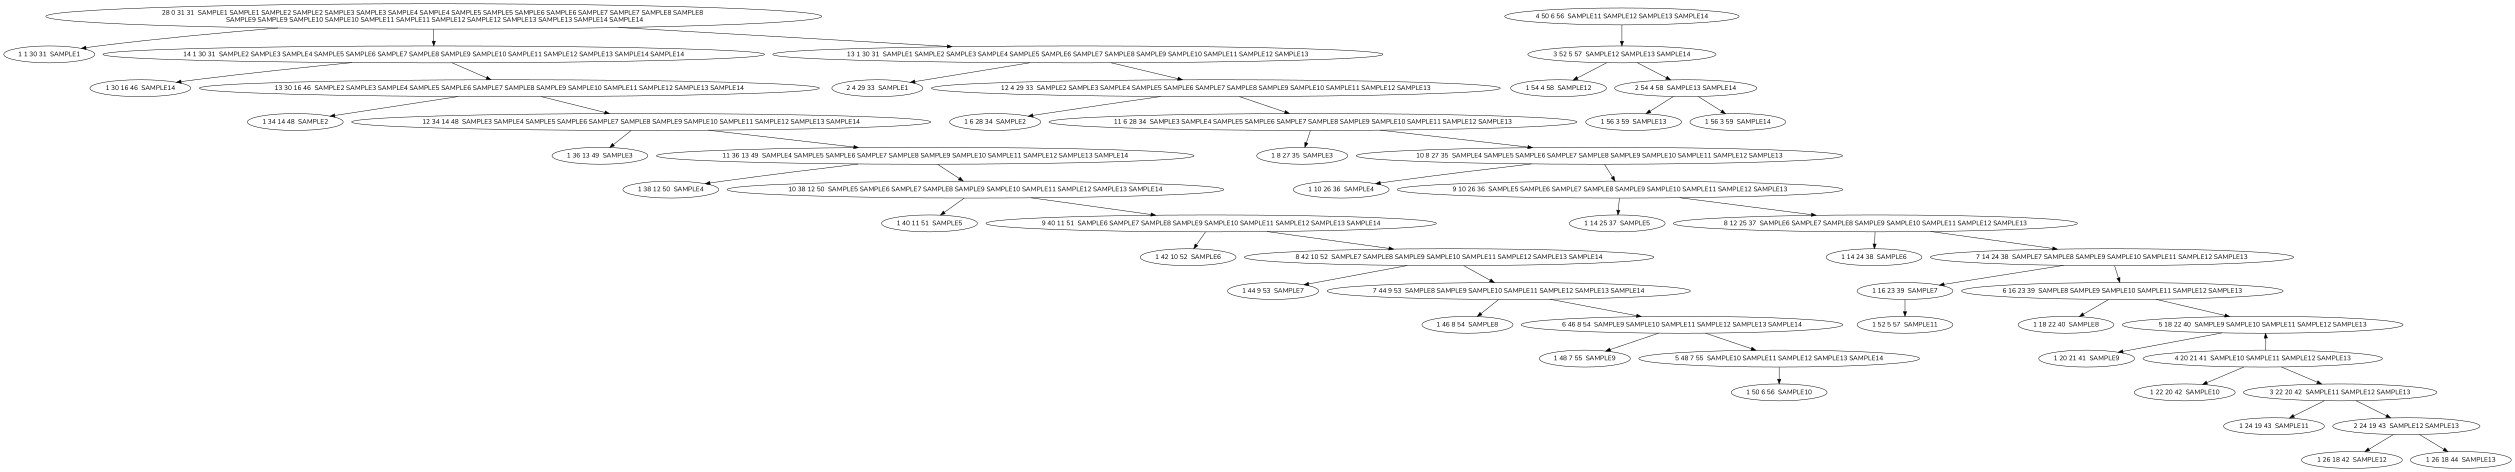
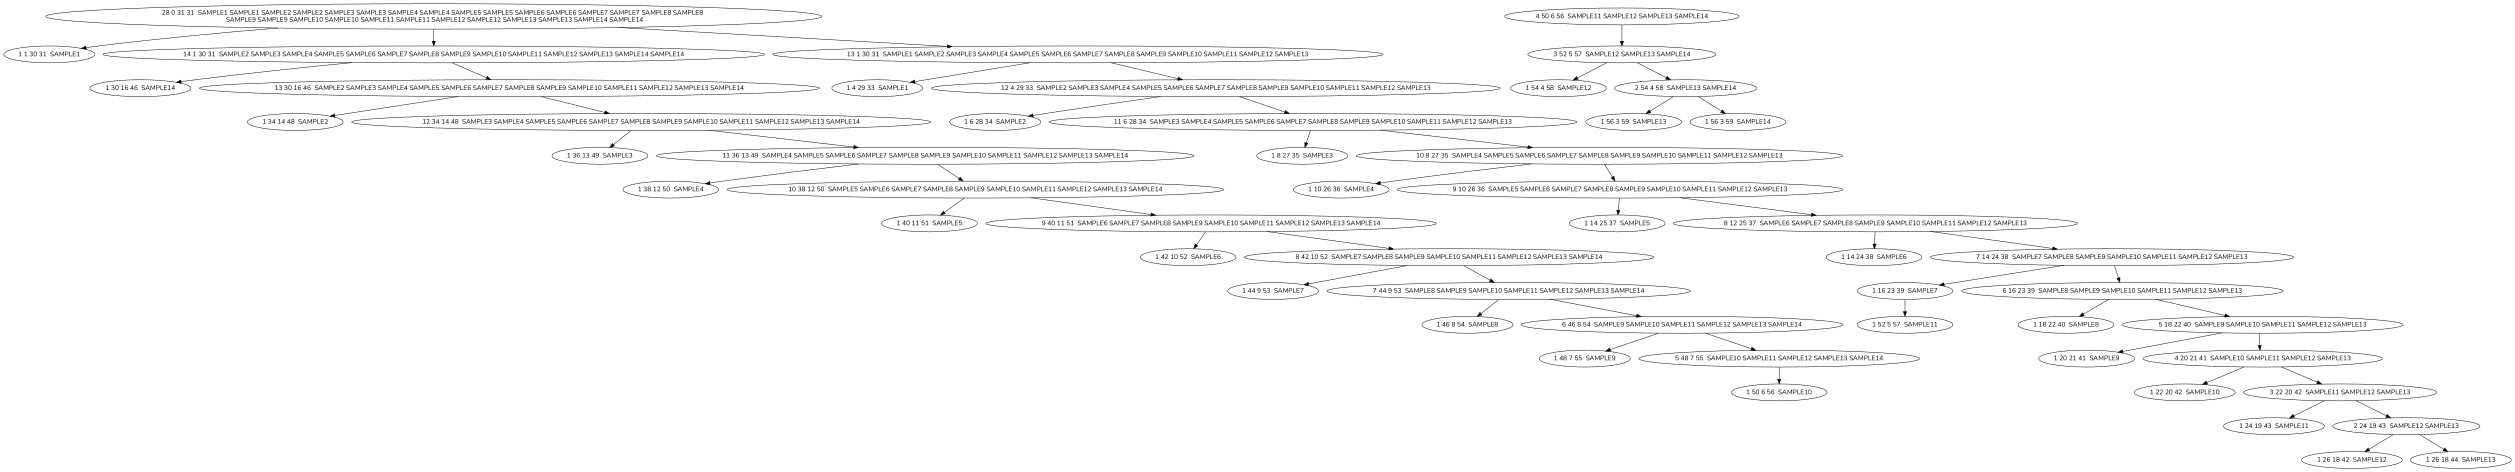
node "2 4 29 33  SAMPLE1": label "2 4 29 33  SAMPLE1" -> "1 4 29 33  SAMPLE1"
edge "4 20 21 41  SAMPLE10 SAMPLE11 SAMPLE12 SAMPLE13" -> "5 18 22 40  SAMPLE9 SAMPLE10 SAMPLE11 SAMPLE12 SAMPLE13": reversed
